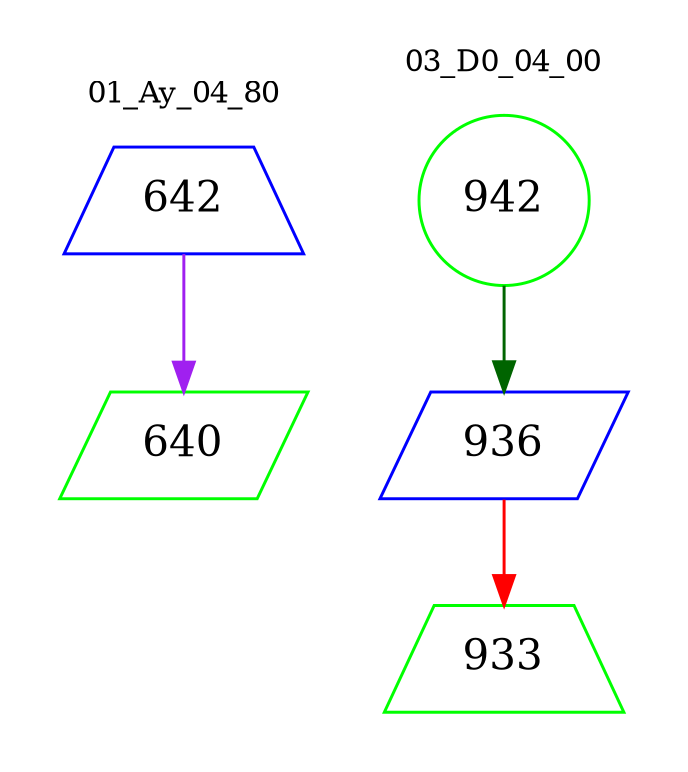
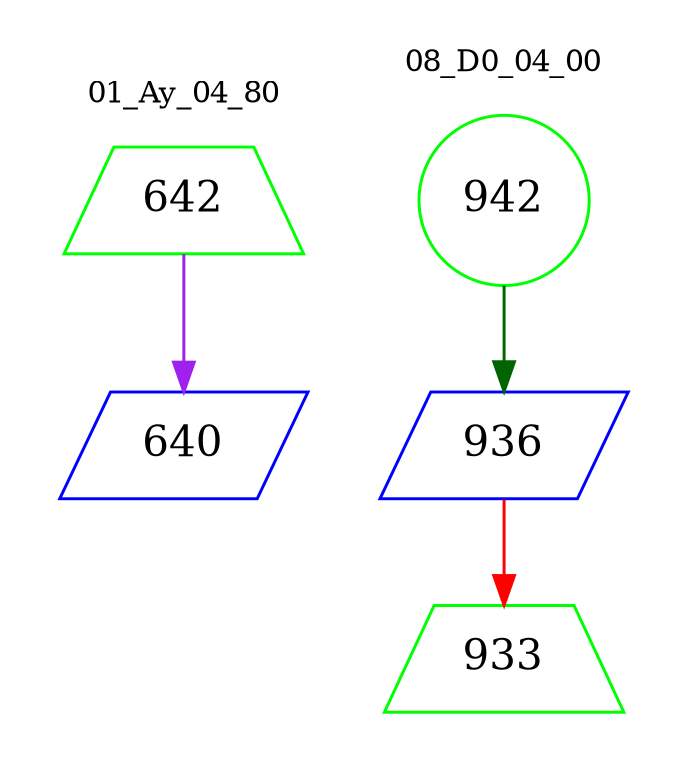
cluster "03_D0_04_00": label "03_D0_04_00" -> "08_D0_04_00"
node "642": color blue -> green
node "640": color green -> blue
